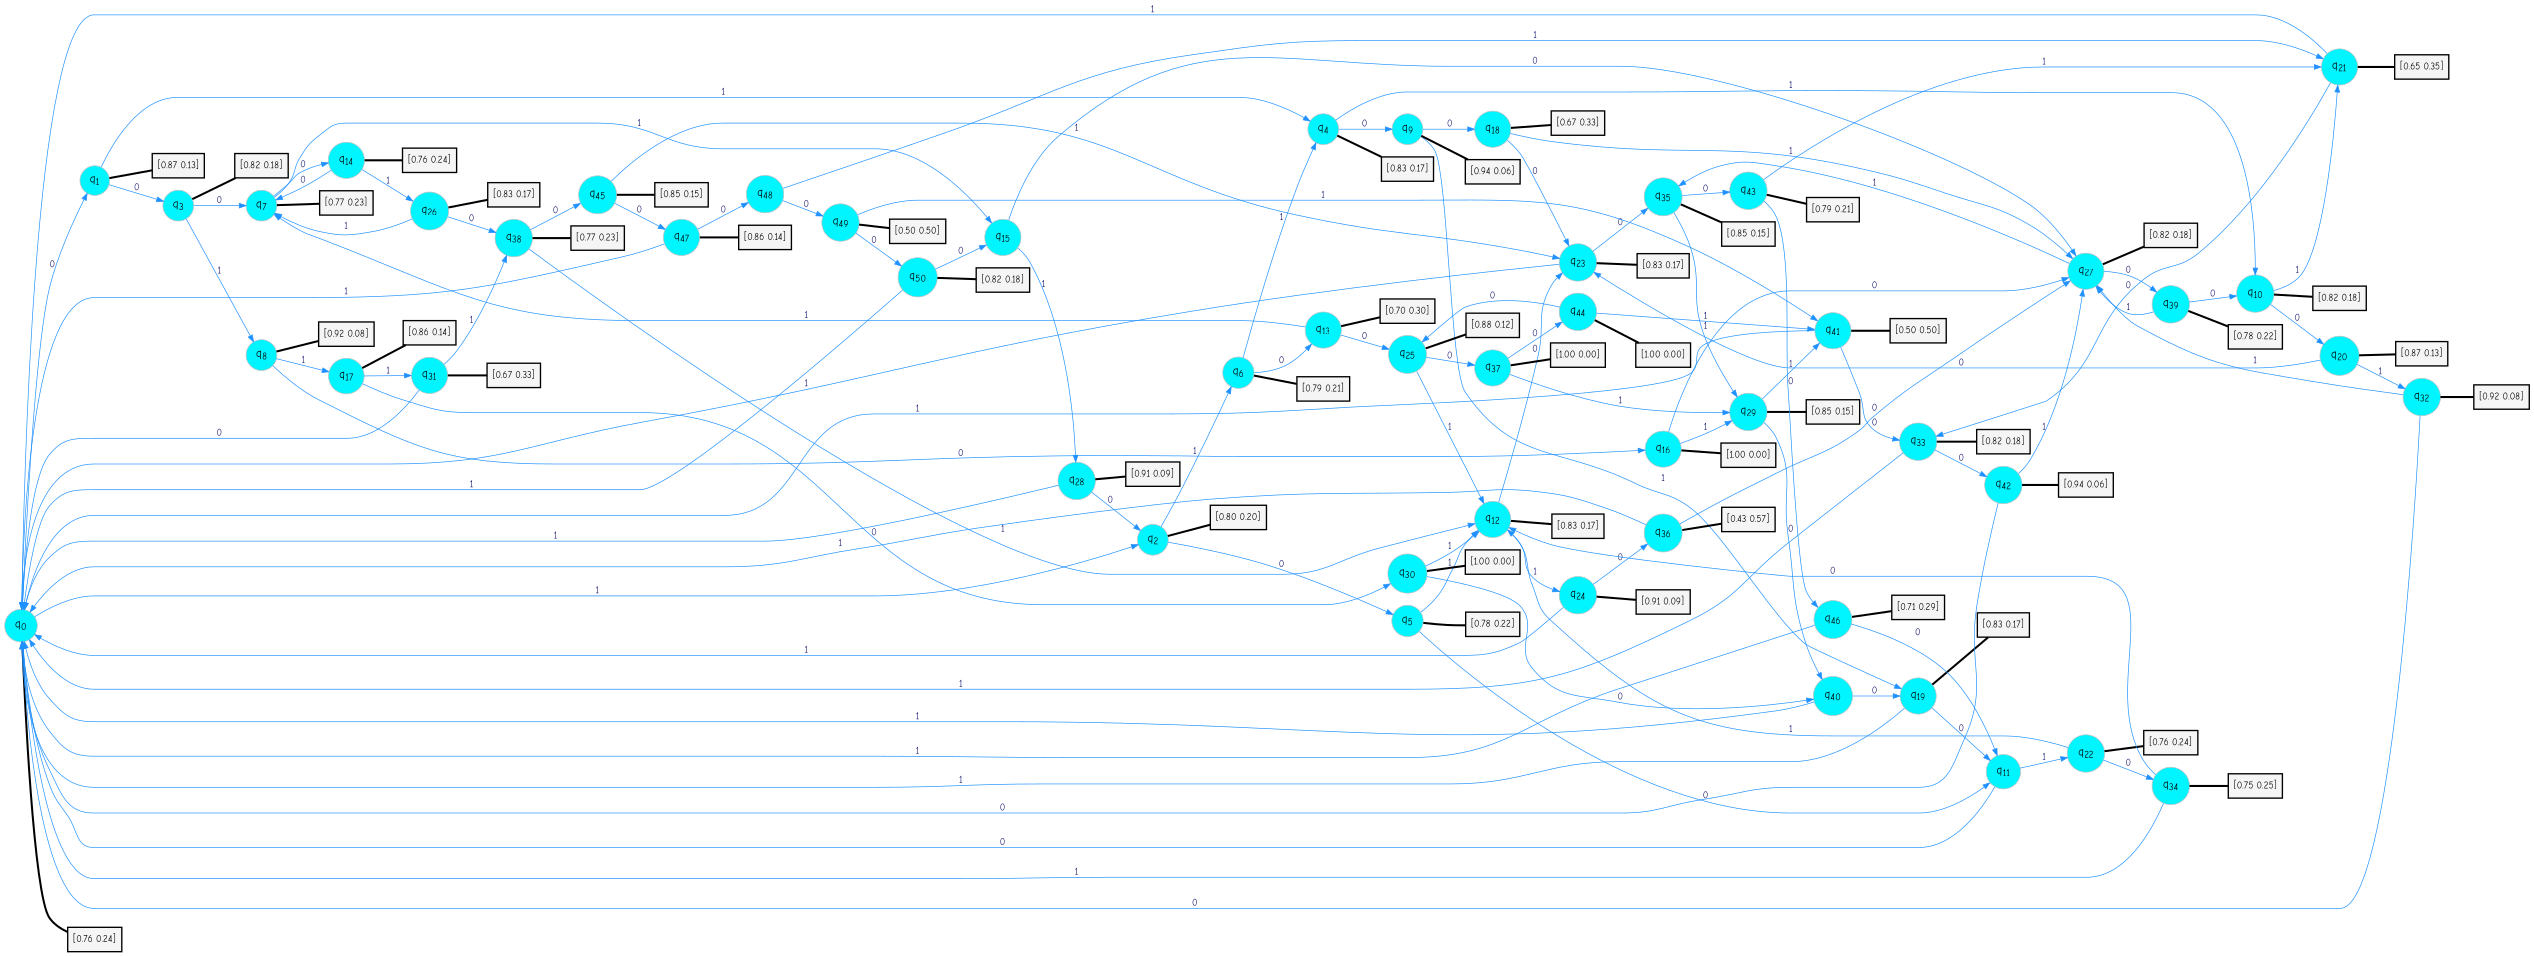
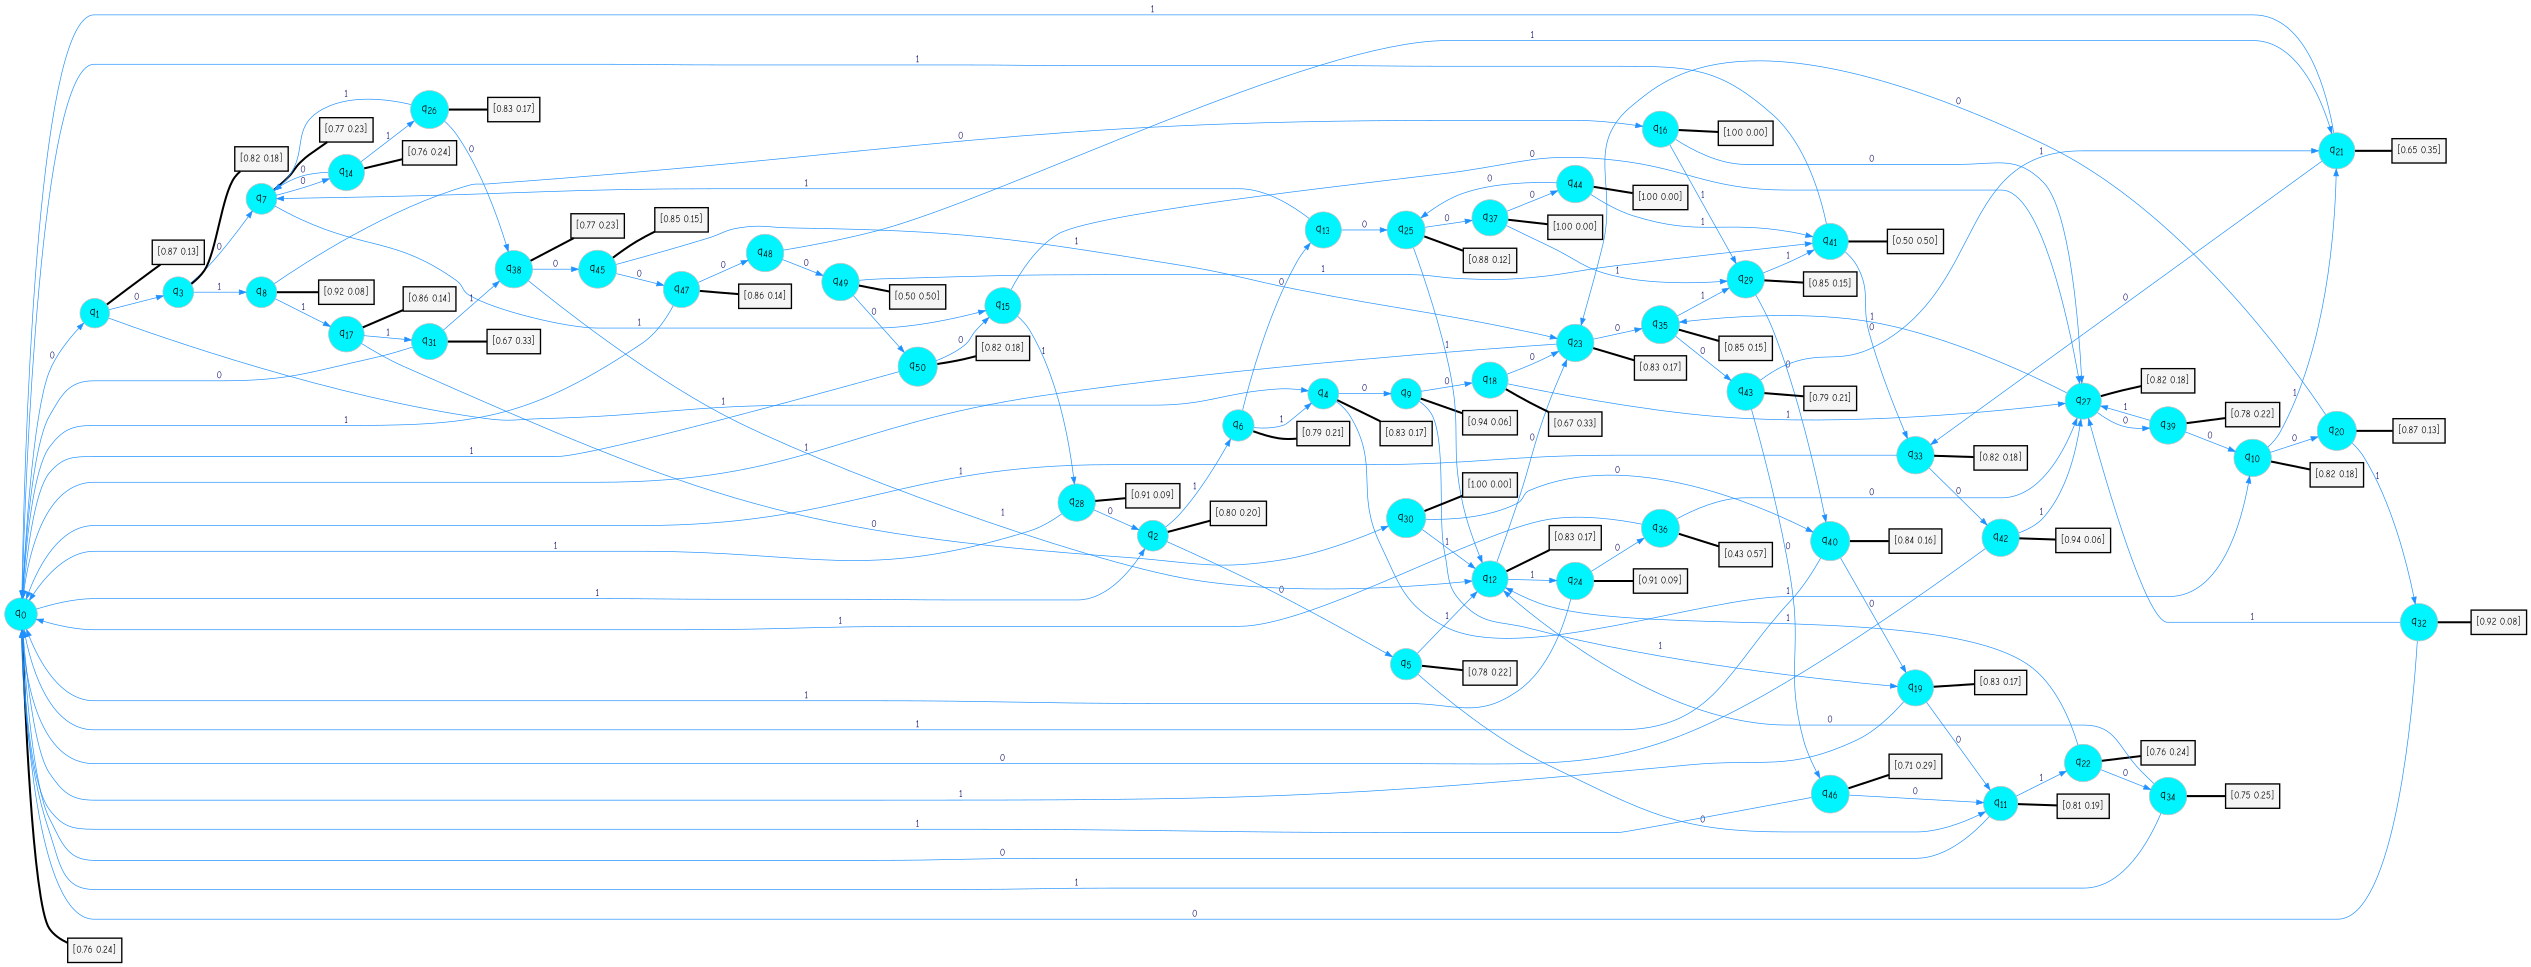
node "[0.70 0.30]": removed
node "[0.84 0.16]": added
node "[0.81 0.19]": added
